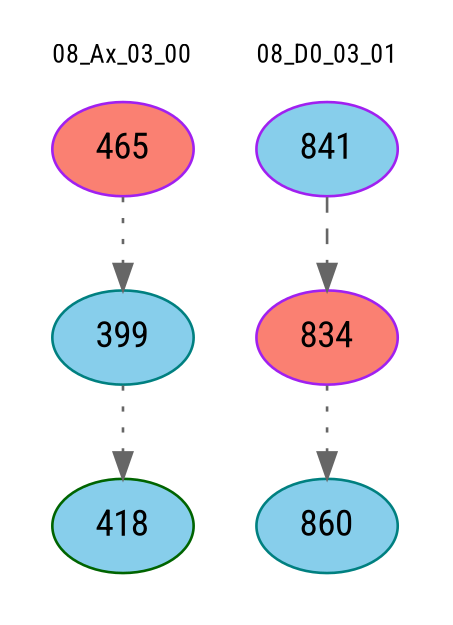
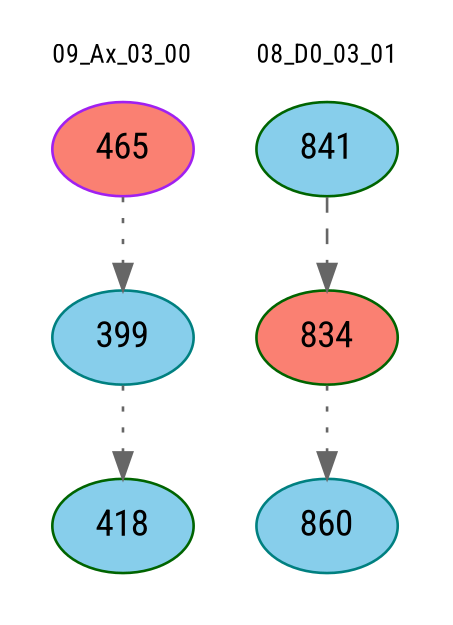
cluster "08_Ax_03_00": label "08_Ax_03_00" -> "09_Ax_03_00"
node "841": color purple -> darkgreen
node "834": color purple -> darkgreen
